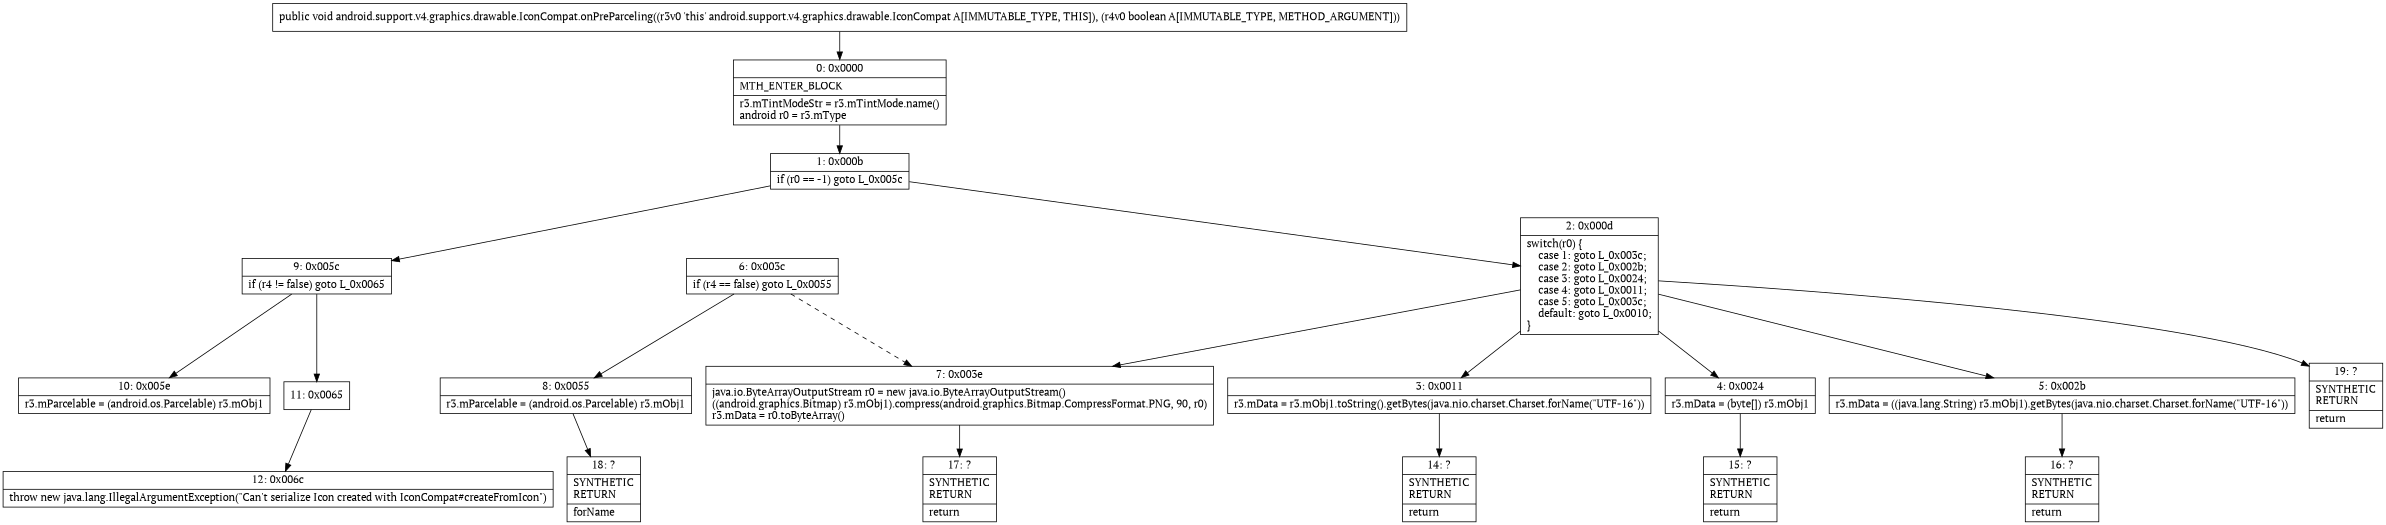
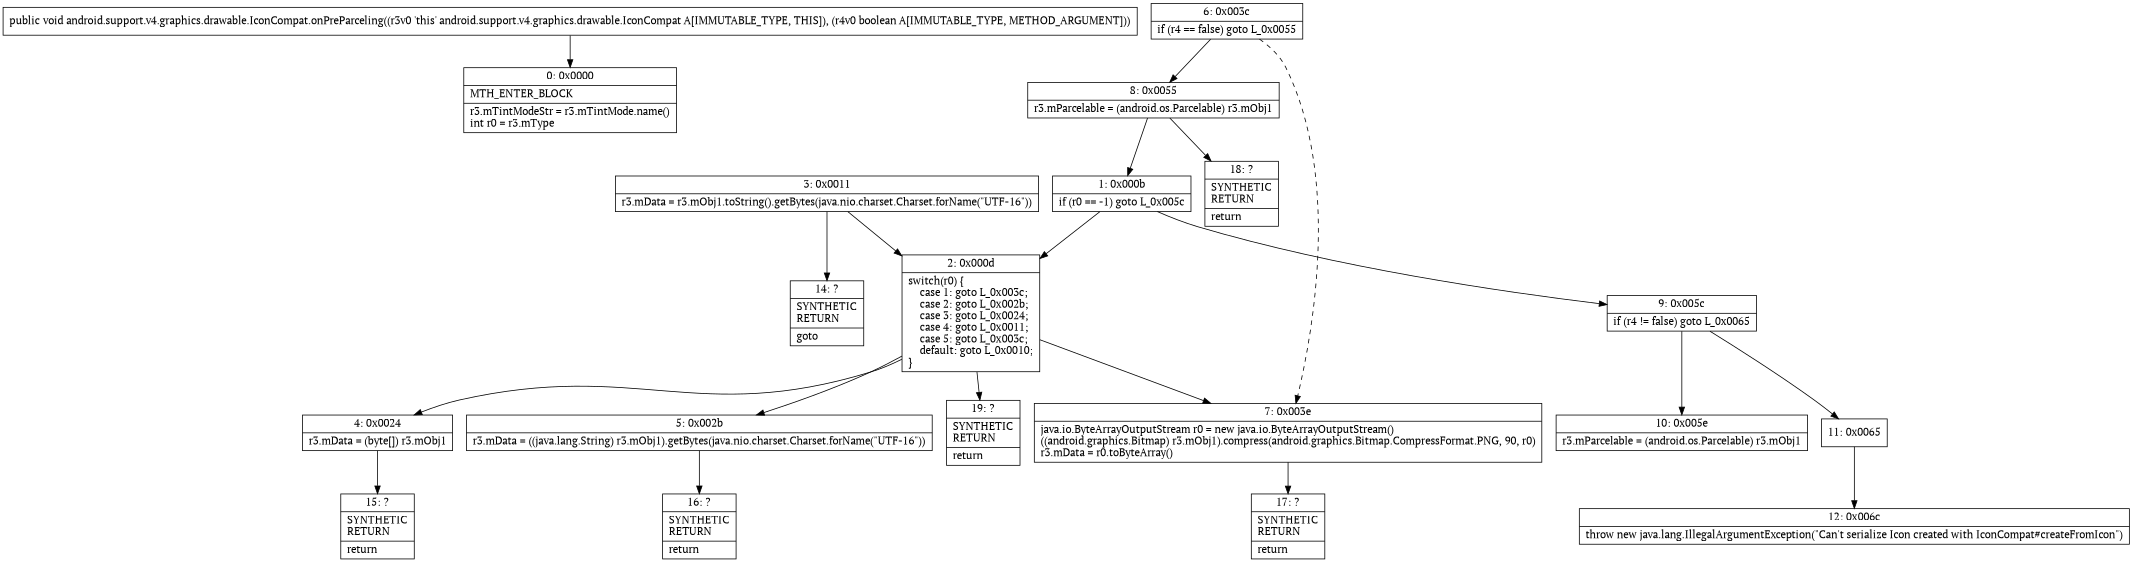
node "0: 0x0000": text "android r0 = r3.mType" -> "int r0 = r3.mType"
edge "0: 0x0000" -> "1: 0x000b": now "8: 0x0055" -> "1: 0x000b"
edge "2: 0x000d" -> "3: 0x0011": reversed
node "18: ?": text "forName" -> "return"
node "14: ?": text "return" -> "goto"
